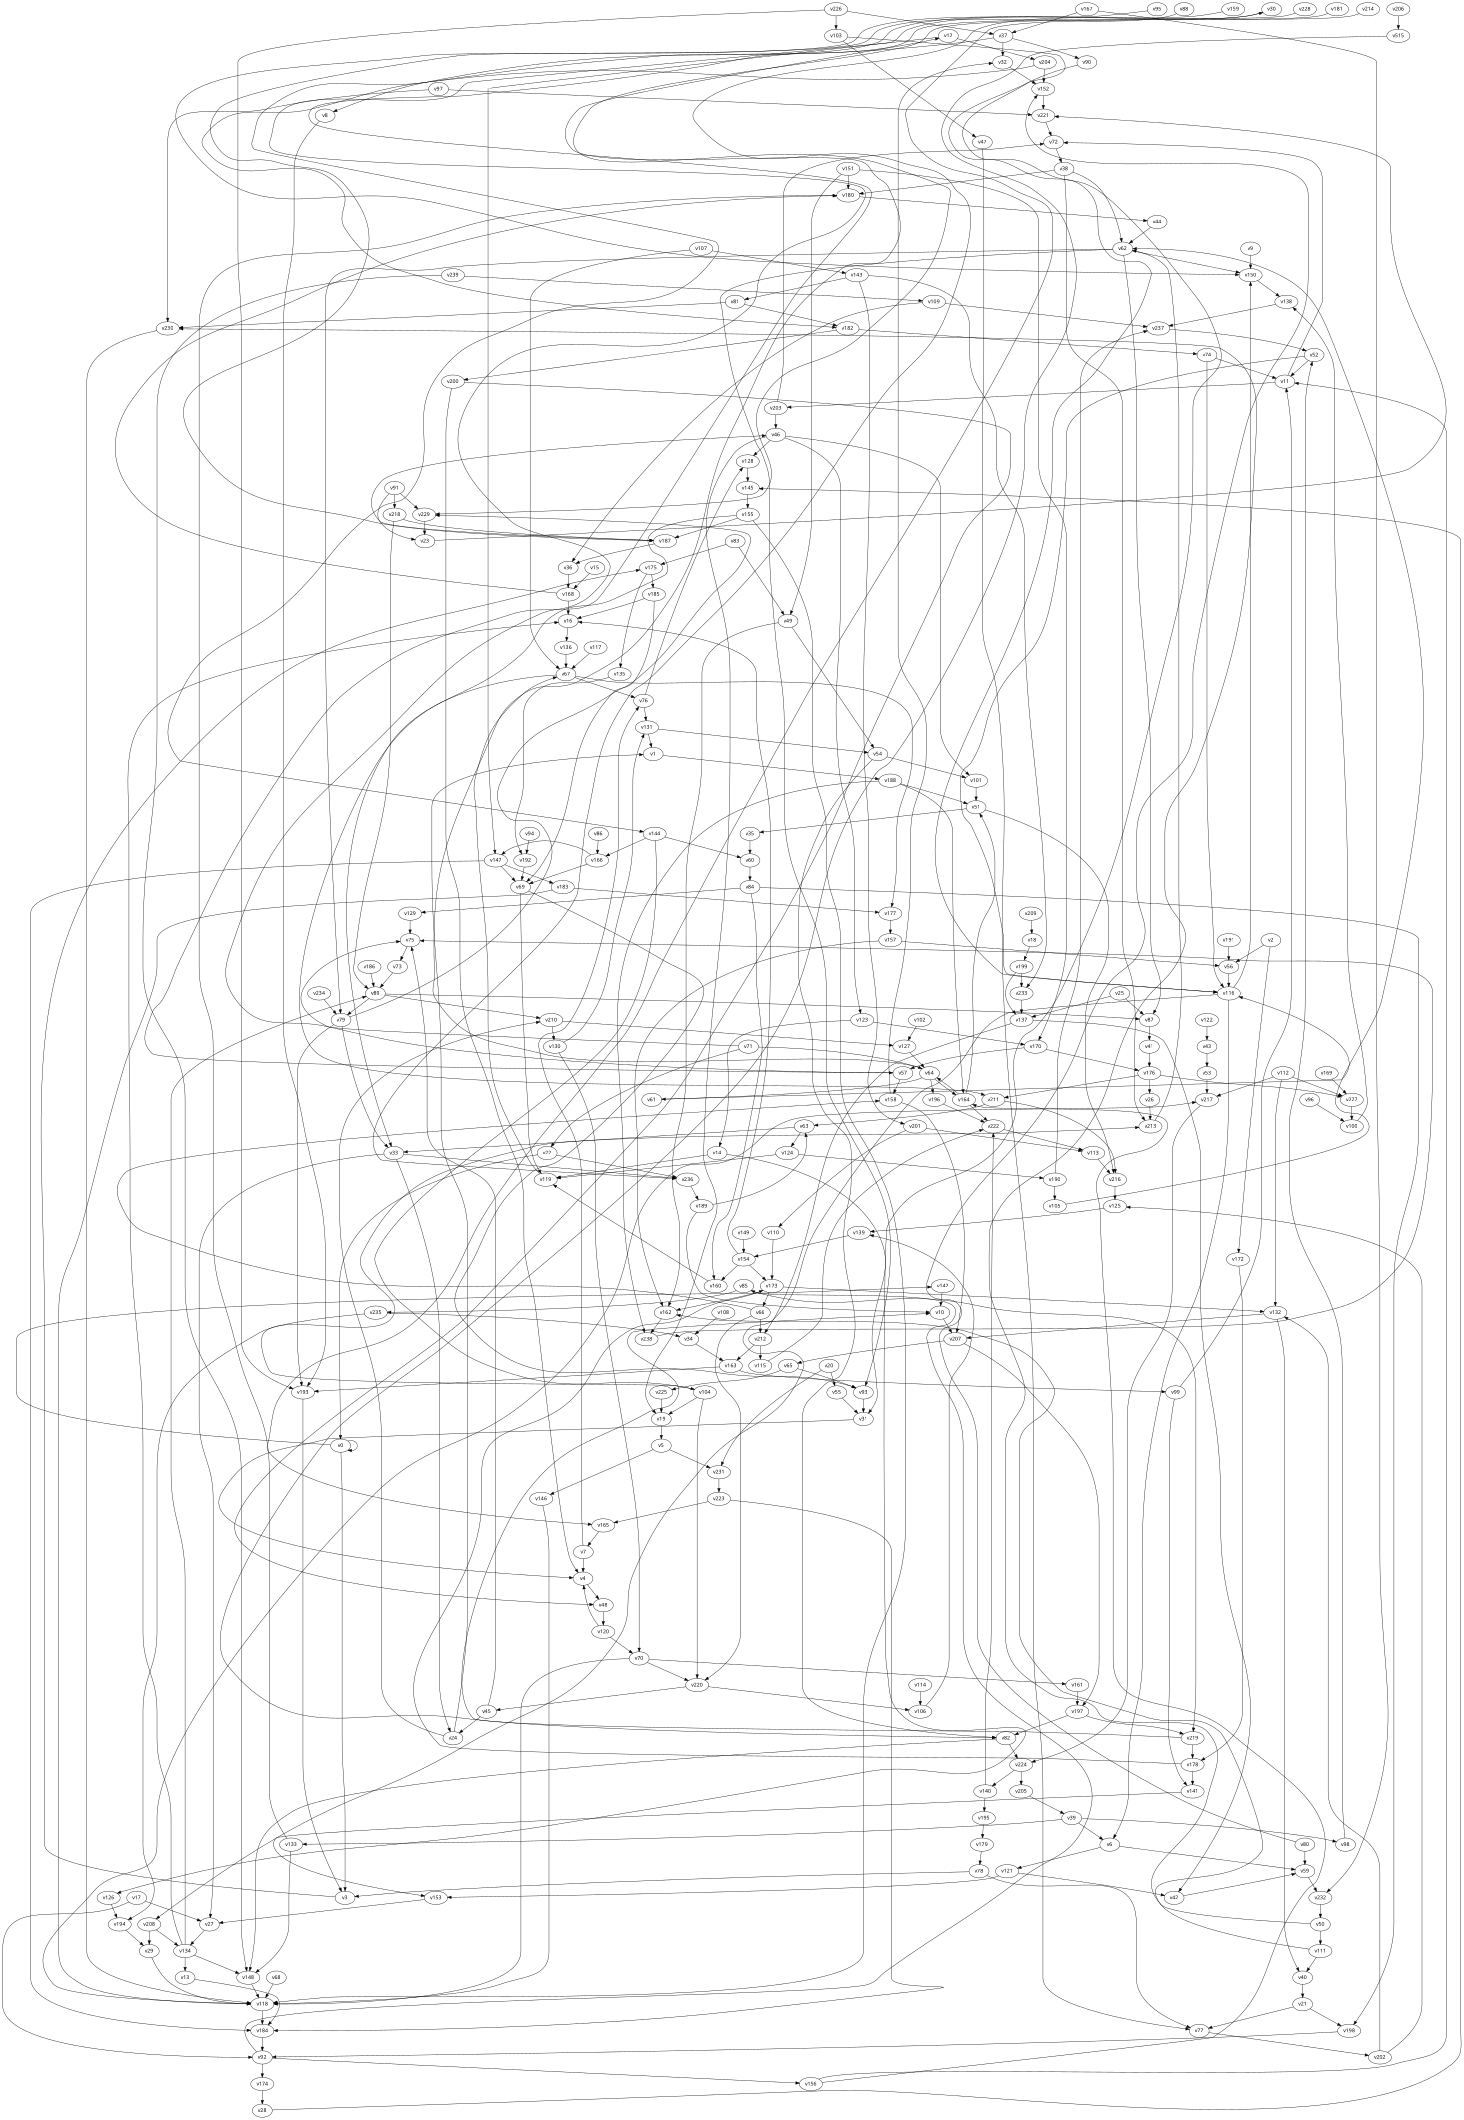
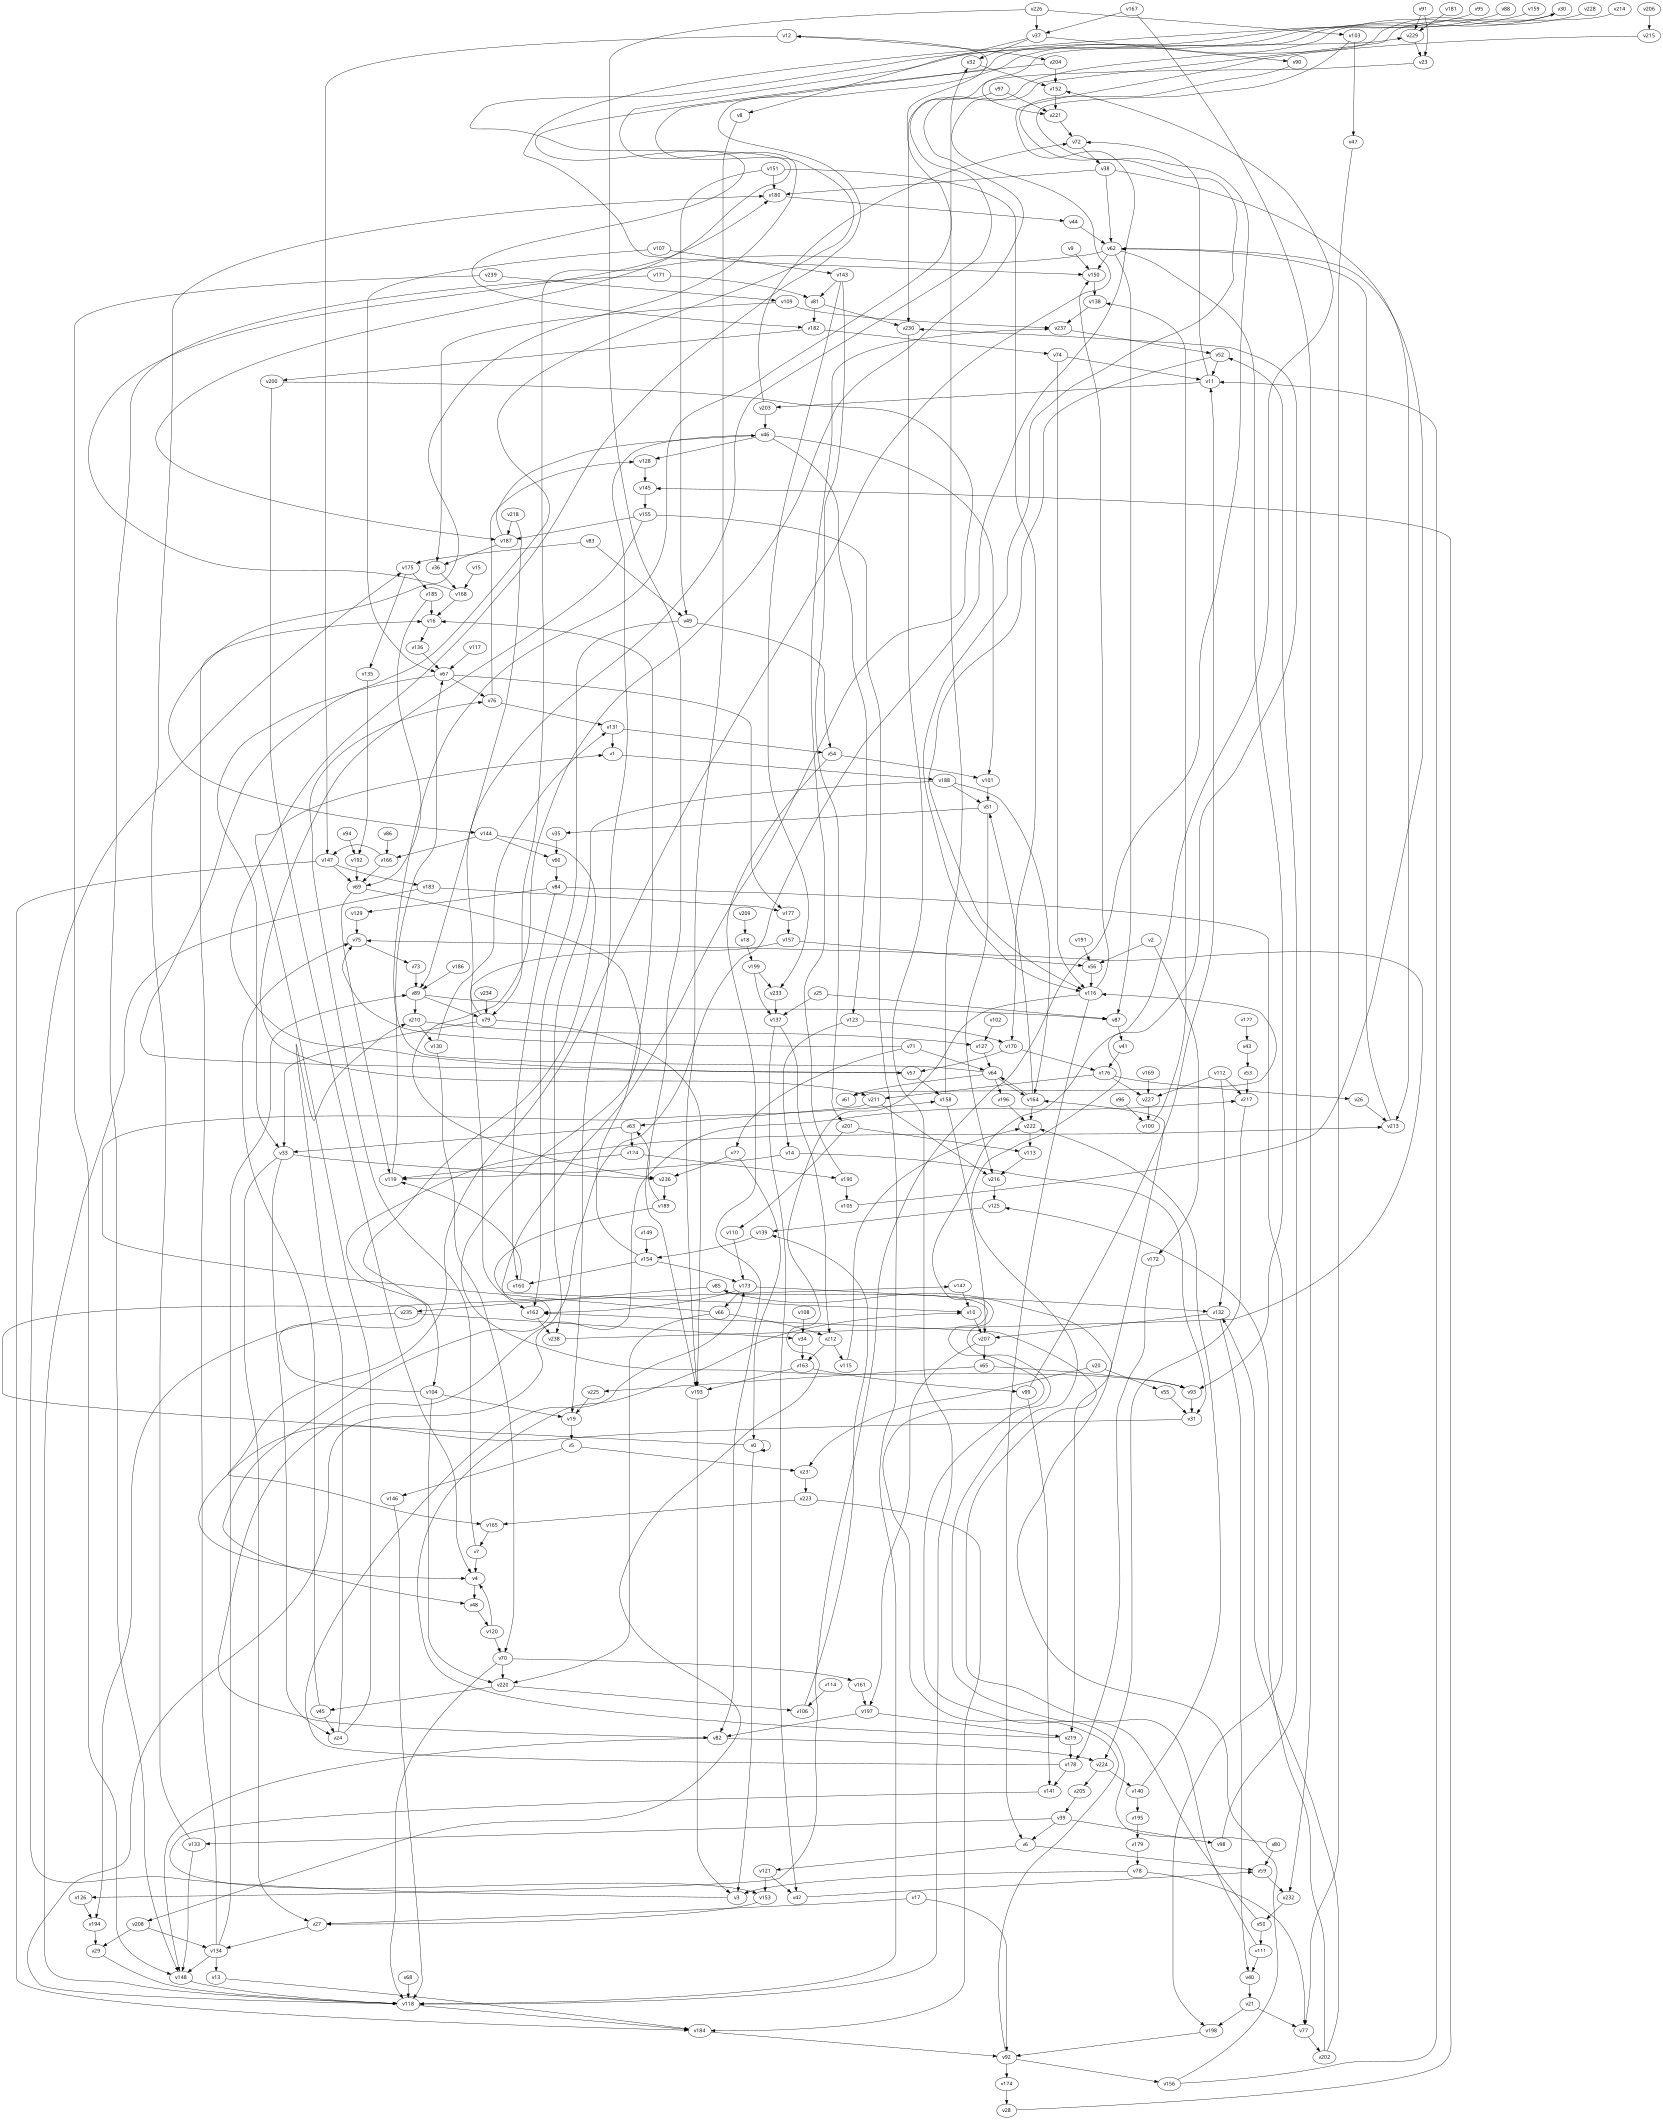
node "v515": label "v515" -> "v215"
node "v171": added
edge "v91" -> "v218": removed
